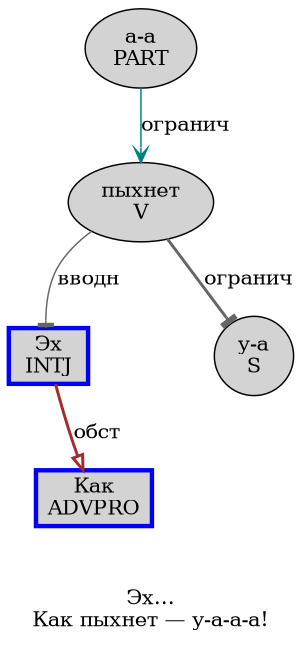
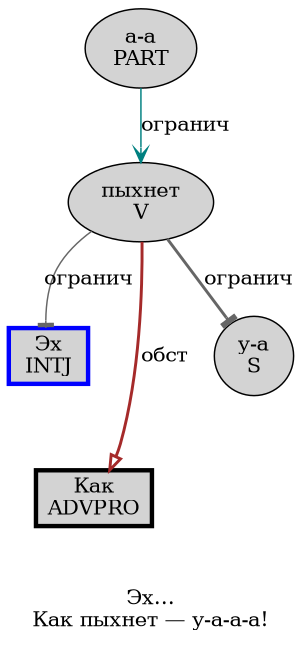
edge "пыхнет V" -> "Эх INTJ": label "вводн" -> "огранич"
edge "Эх INTJ" -> "Как ADVPRO": now "пыхнет V" -> "Как ADVPRO"
node "Как ADVPRO": color blue -> black
